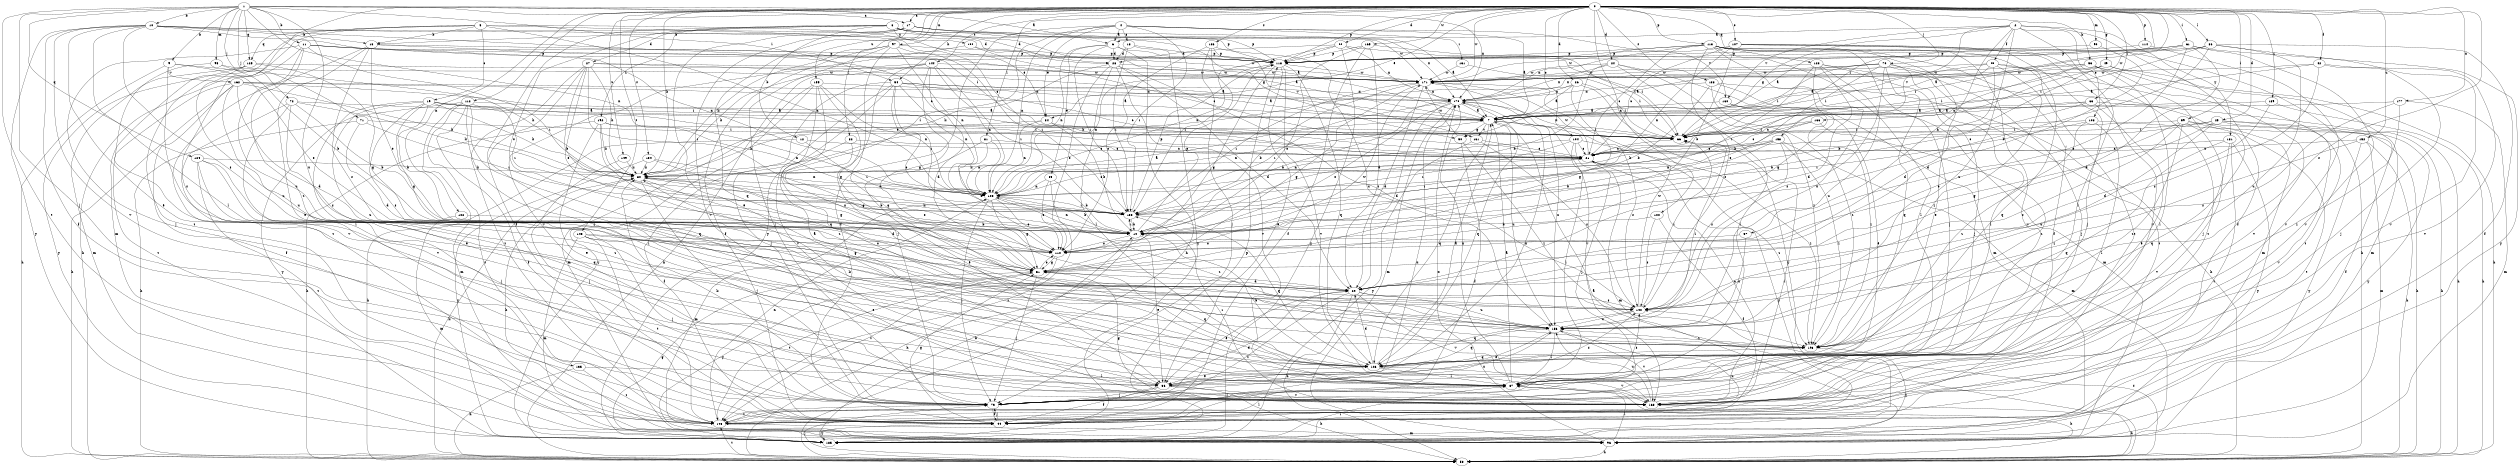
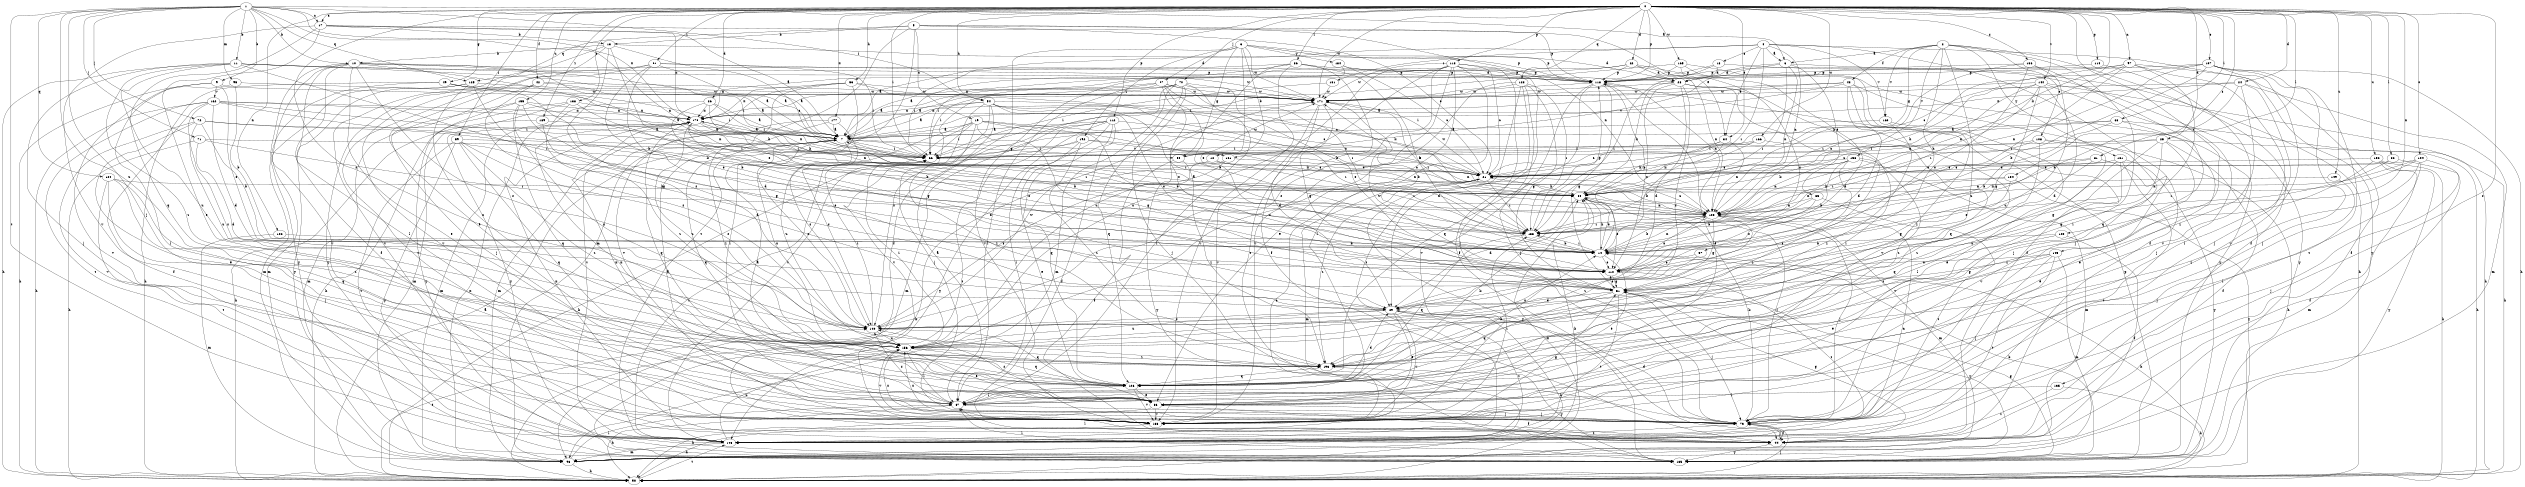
edge "10" -> "13": reversed
node "90": removed
